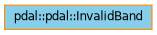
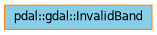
node "pdal::pdal::InvalidBand": label "pdal::pdal::InvalidBand" -> "pdal::gdal::InvalidBand"
